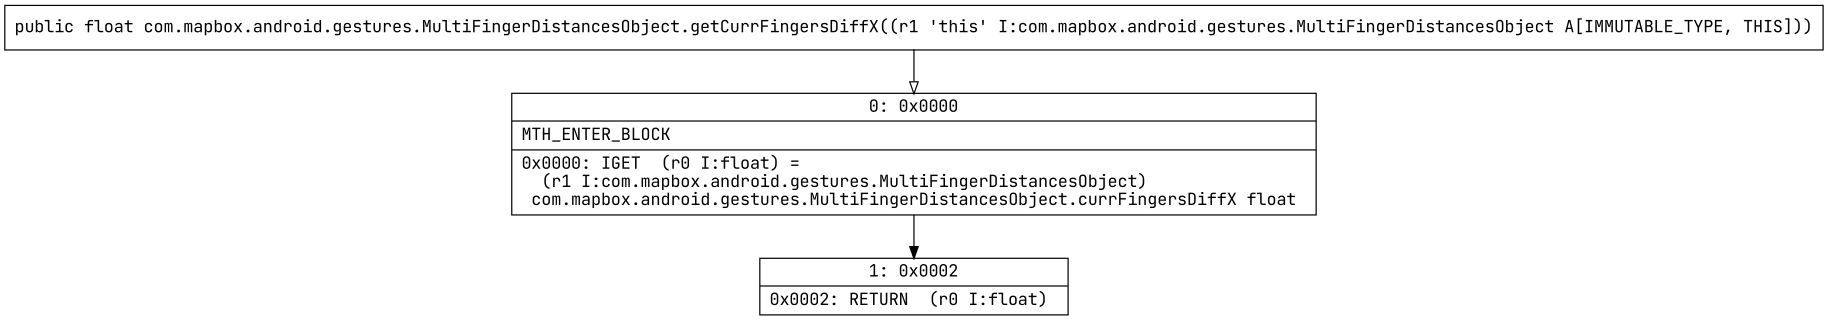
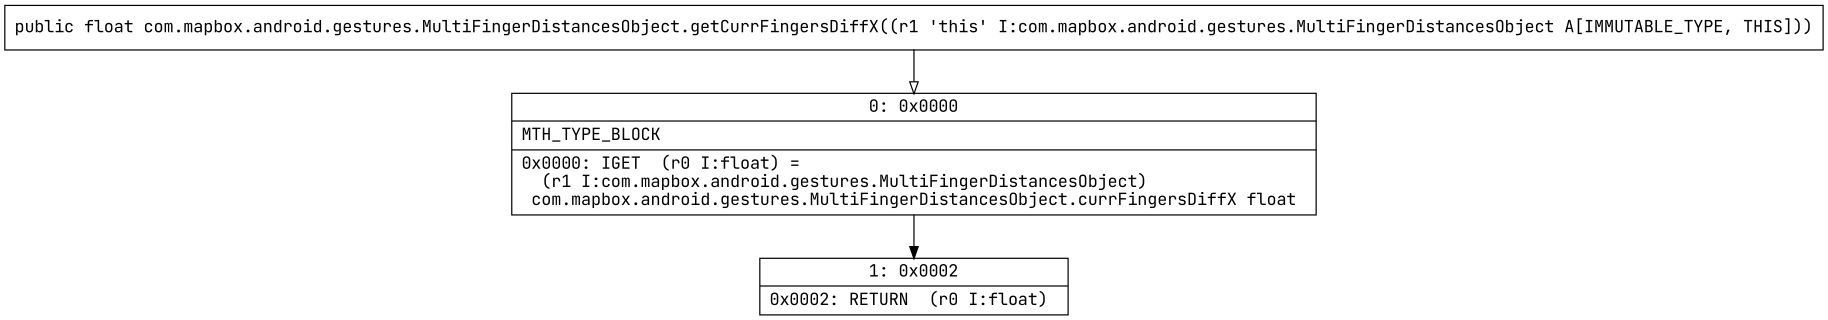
node "0: 0x0000": text "MTH_ENTER_BLOCK" -> "MTH_TYPE_BLOCK"
